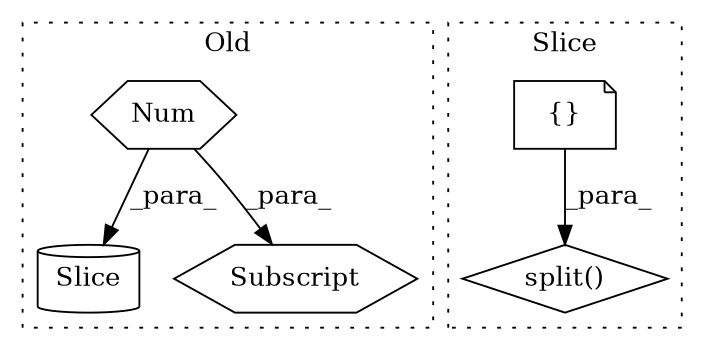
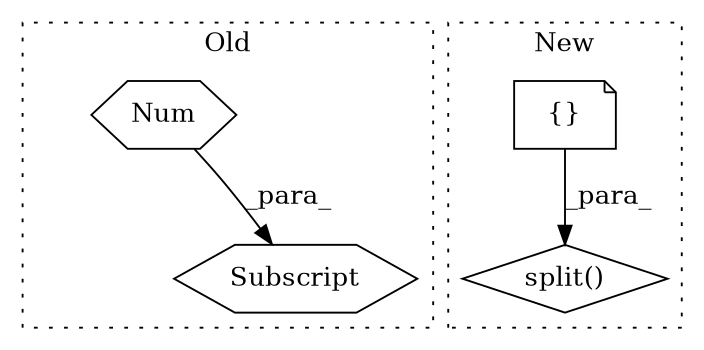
cluster "Slice": label "Slice" -> "New"
node "Slice": removed
